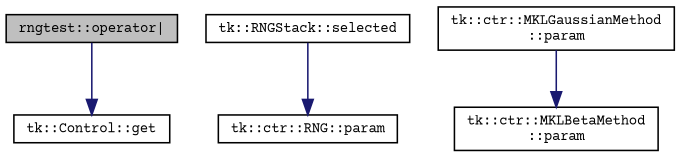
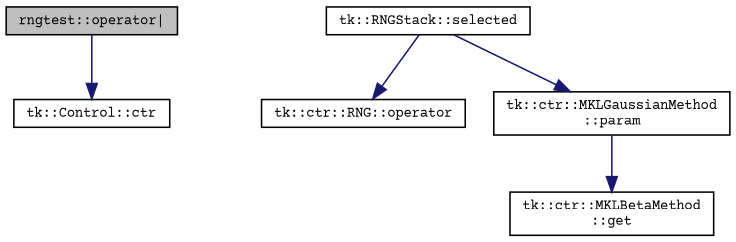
edge "tk::RNGStack::selected" -> "tk::ctr::MKLGaussianMethod ::param": added
node "tk::Control::get": label "tk::Control::get" -> "tk::Control::ctr"
node "tk::ctr::RNG::param": label "tk::ctr::RNG::param" -> "tk::ctr::RNG::operator"
node "tk::ctr::MKLBetaMethod ::param": label "tk::ctr::MKLBetaMethod ::param" -> "tk::ctr::MKLBetaMethod ::get"
